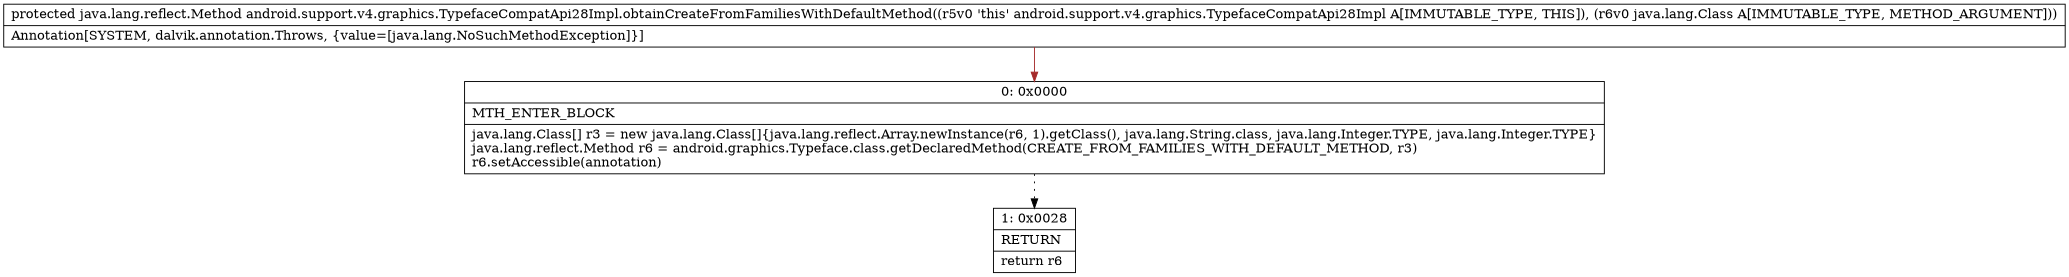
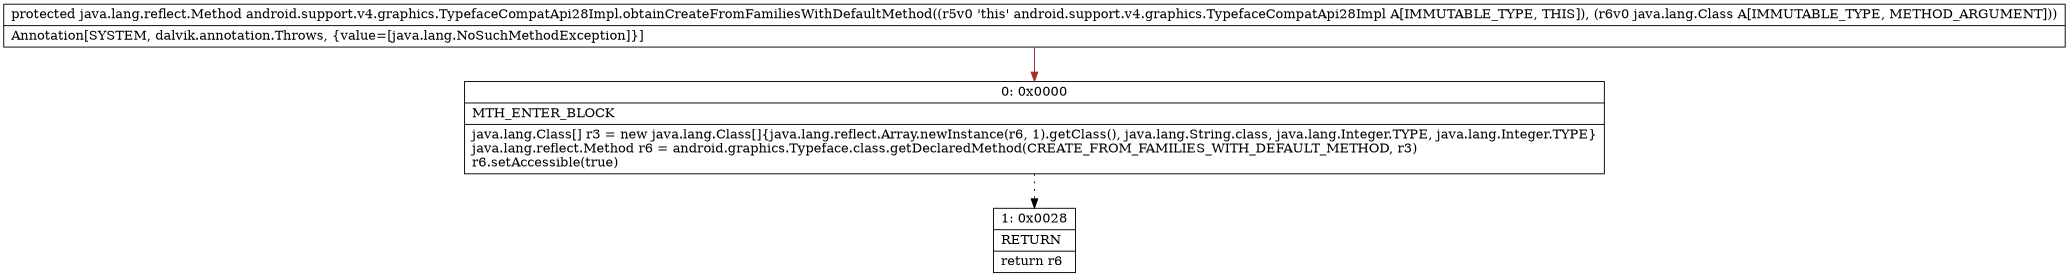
node "0: 0x0000": text "r6.setAccessible(annotation)" -> "r6.setAccessible(true)"
